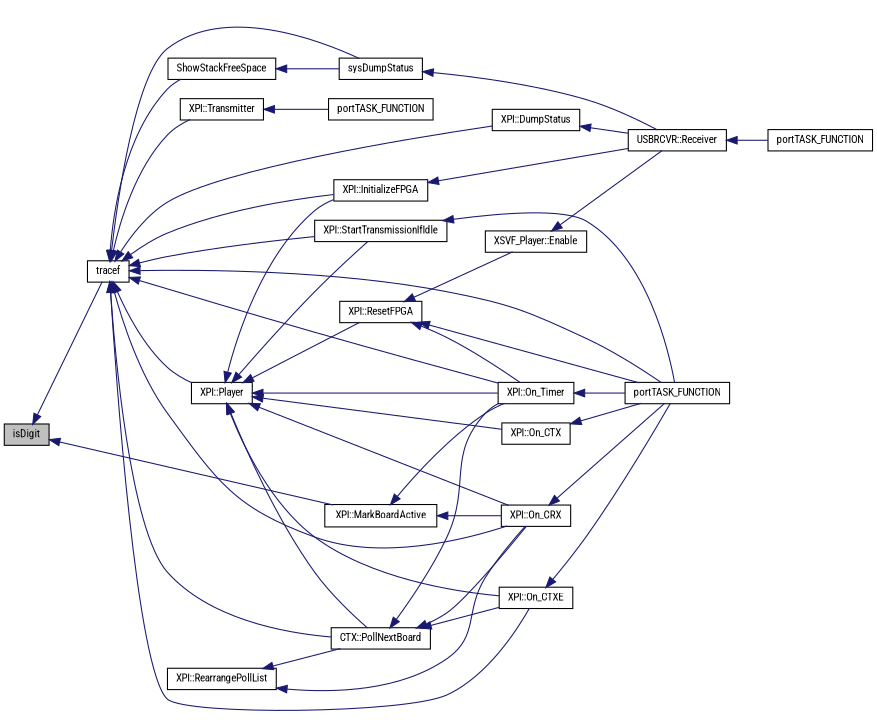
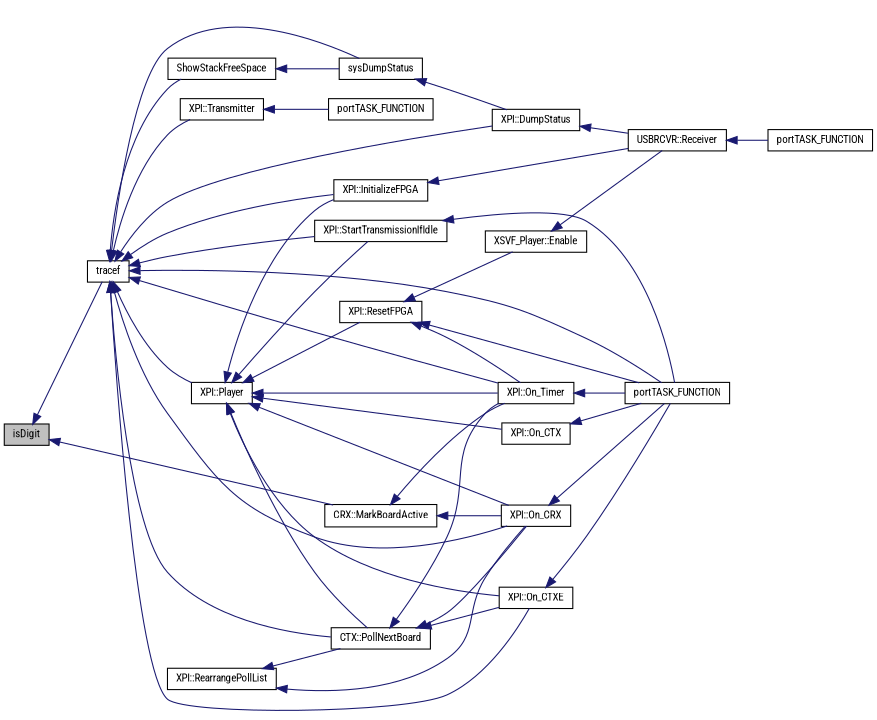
edge "USBRCVR::Receiver" -> "sysDumpStatus": now "XPI::DumpStatus" -> "sysDumpStatus"
node "XPI::MarkBoardActive": label "XPI::MarkBoardActive" -> "CRX::MarkBoardActive"
